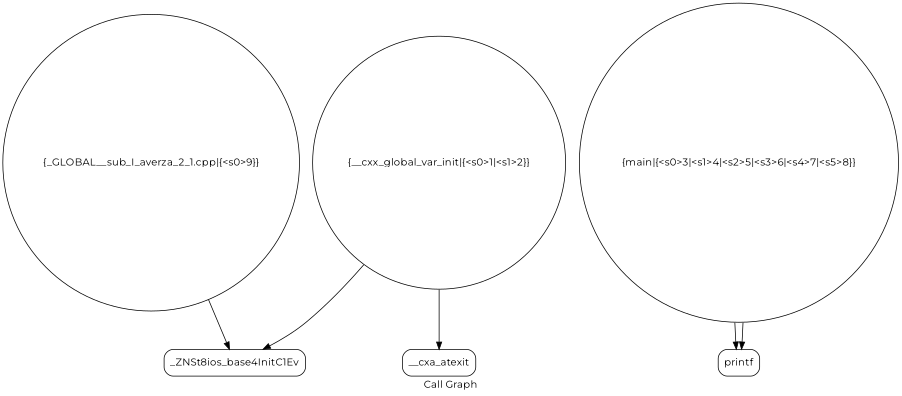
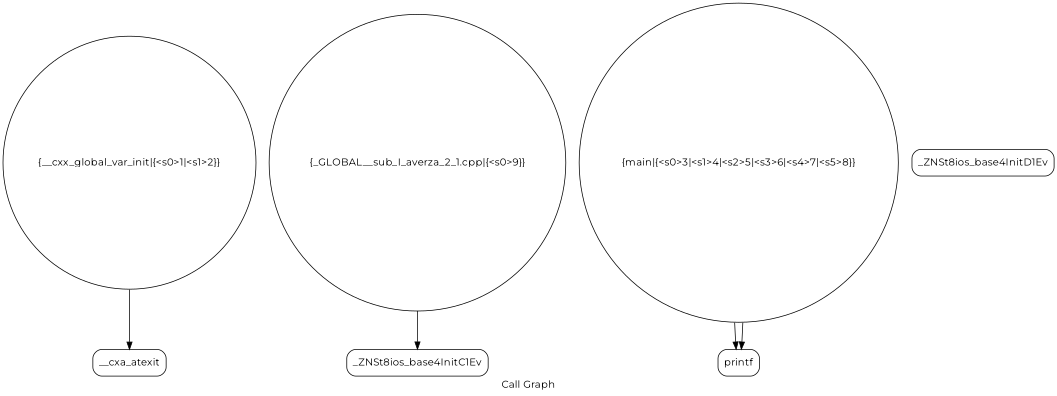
node "_ZNSt8ios_base4InitD1Ev": added
edge "{__cxx_global_var_init|{<s0>1|<s1>2}}" -> "_ZNSt8ios_base4InitC1Ev": removed
